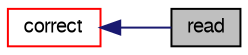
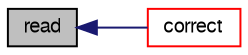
edge "read" -> "correct": reversed
